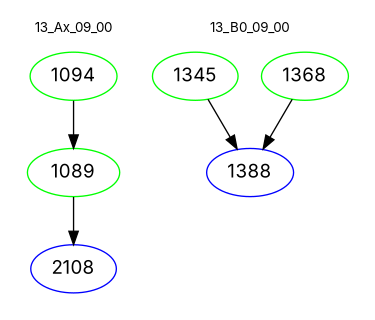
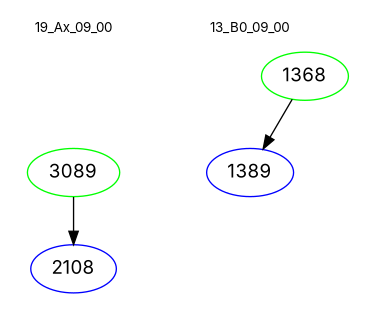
cluster "13_Ax_09_00": label "13_Ax_09_00" -> "19_Ax_09_00"
node "1094": removed
node "1345": removed
node "1089": label "1089" -> "3089"
node "1388": label "1388" -> "1389"
